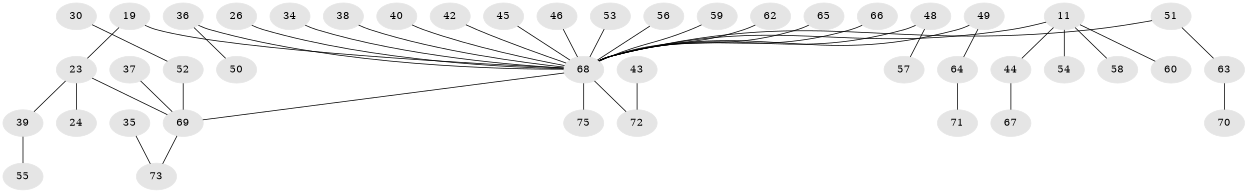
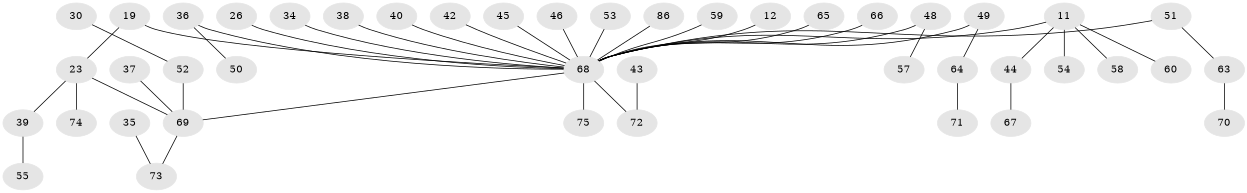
node "56": label "56" -> "86"
node "62": label "62" -> "12"
node "24": label "24" -> "74"
